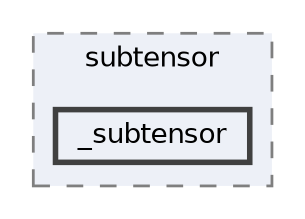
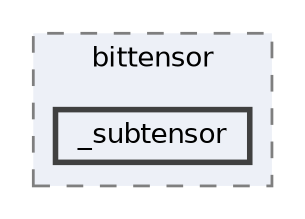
cluster "subtensor": label "subtensor" -> "bittensor"
